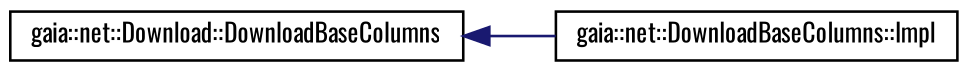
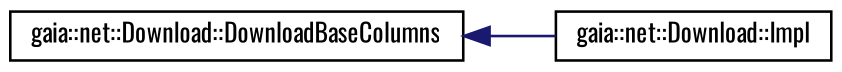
node "gaia::net::DownloadBaseColumns::Impl": label "gaia::net::DownloadBaseColumns::Impl" -> "gaia::net::Download::Impl"
